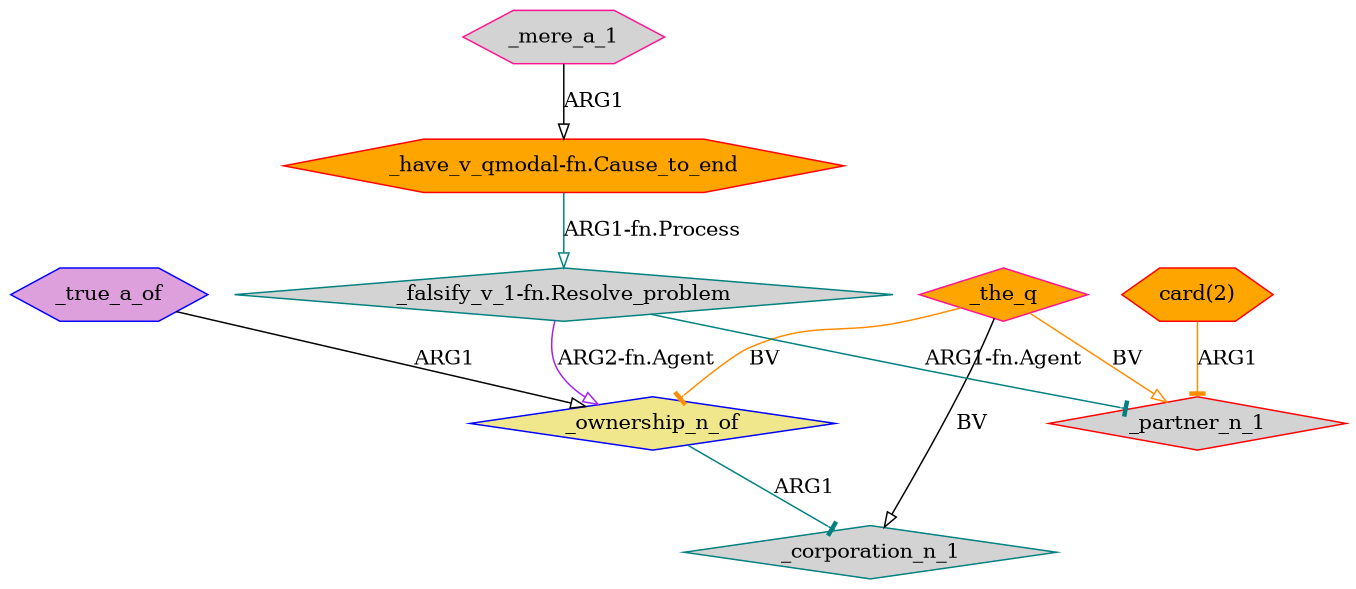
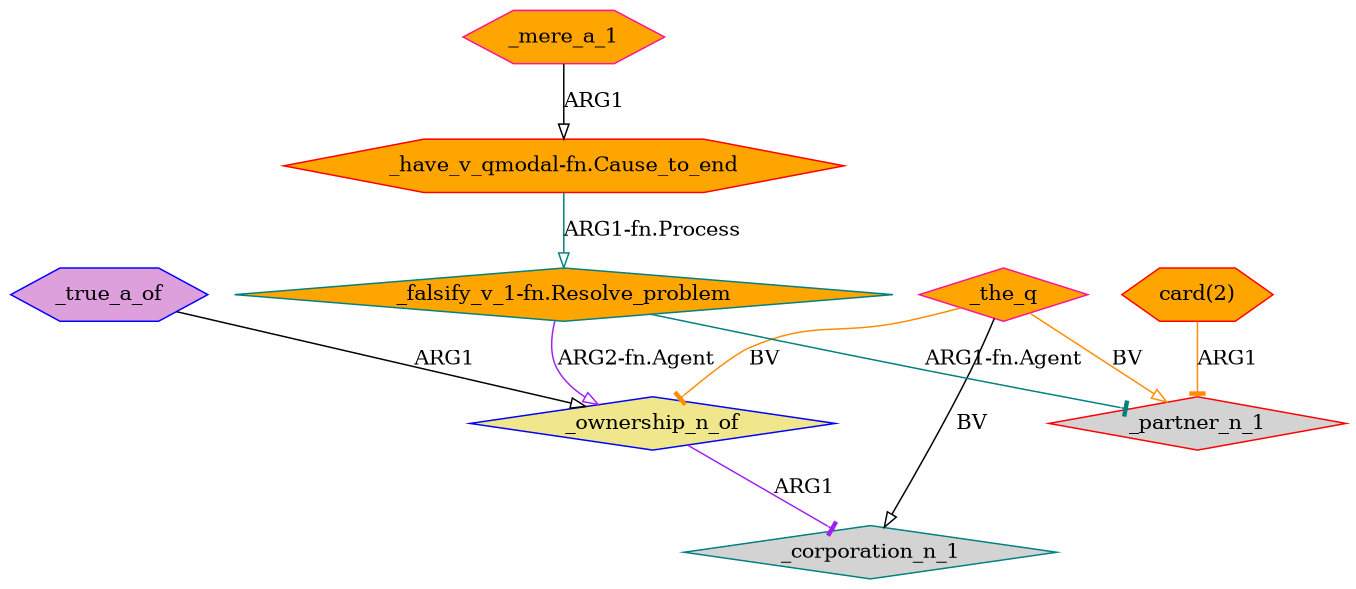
node "_mere_a_1": fillcolor lightgrey -> orange
node "_falsify_v_1-fn.Resolve_problem": fillcolor lightgrey -> orange
edge "_ownership_n_of" -> "_corporation_n_1": color teal -> purple
